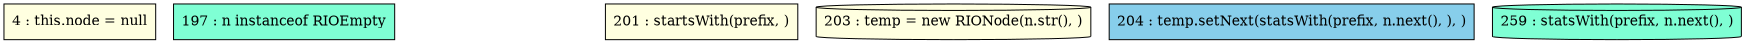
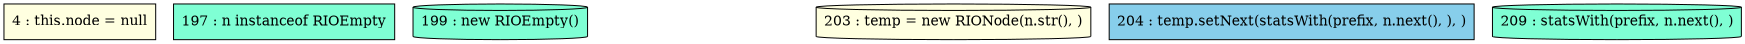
node "199 : new RIOEmpty()": added
node "201 : startsWith(prefix, )": removed
node "259 : statsWith(prefix, n.next(), )": label "259 : statsWith(prefix, n.next(), )" -> "209 : statsWith(prefix, n.next(), )"
